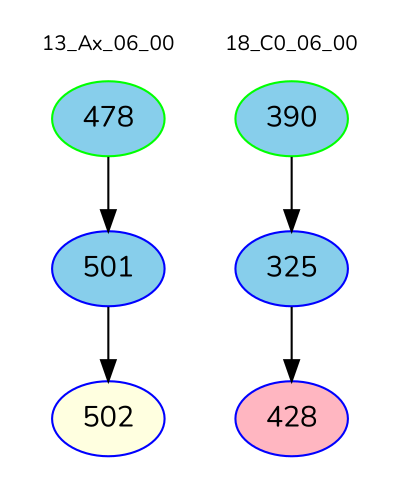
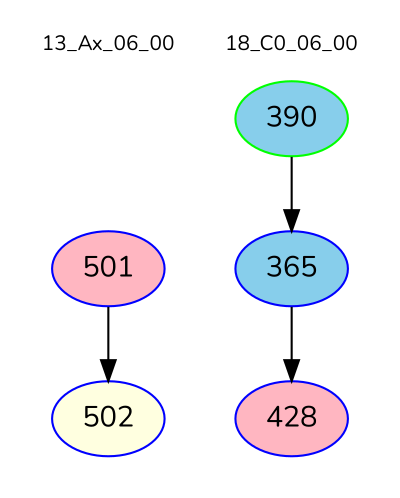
node "478": removed
node "501": fillcolor skyblue -> lightpink
node "325": label "325" -> "365"
